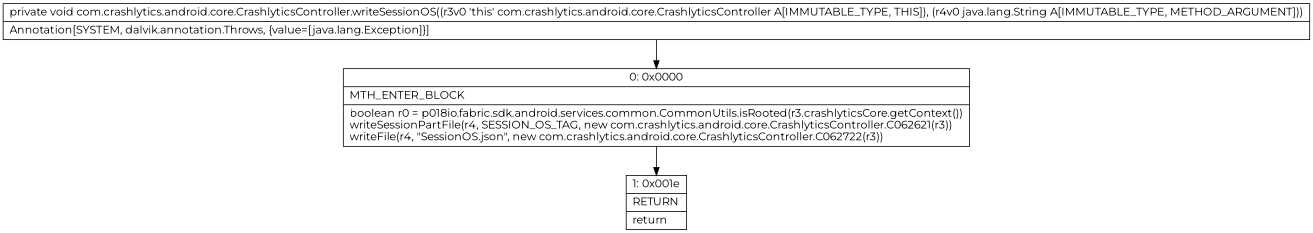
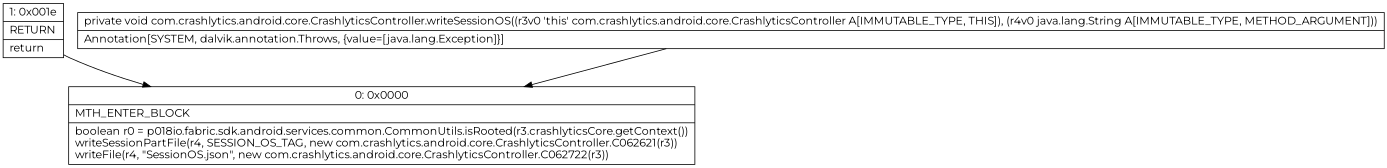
edge "0: 0x0000" -> "1: 0x001e": reversed
